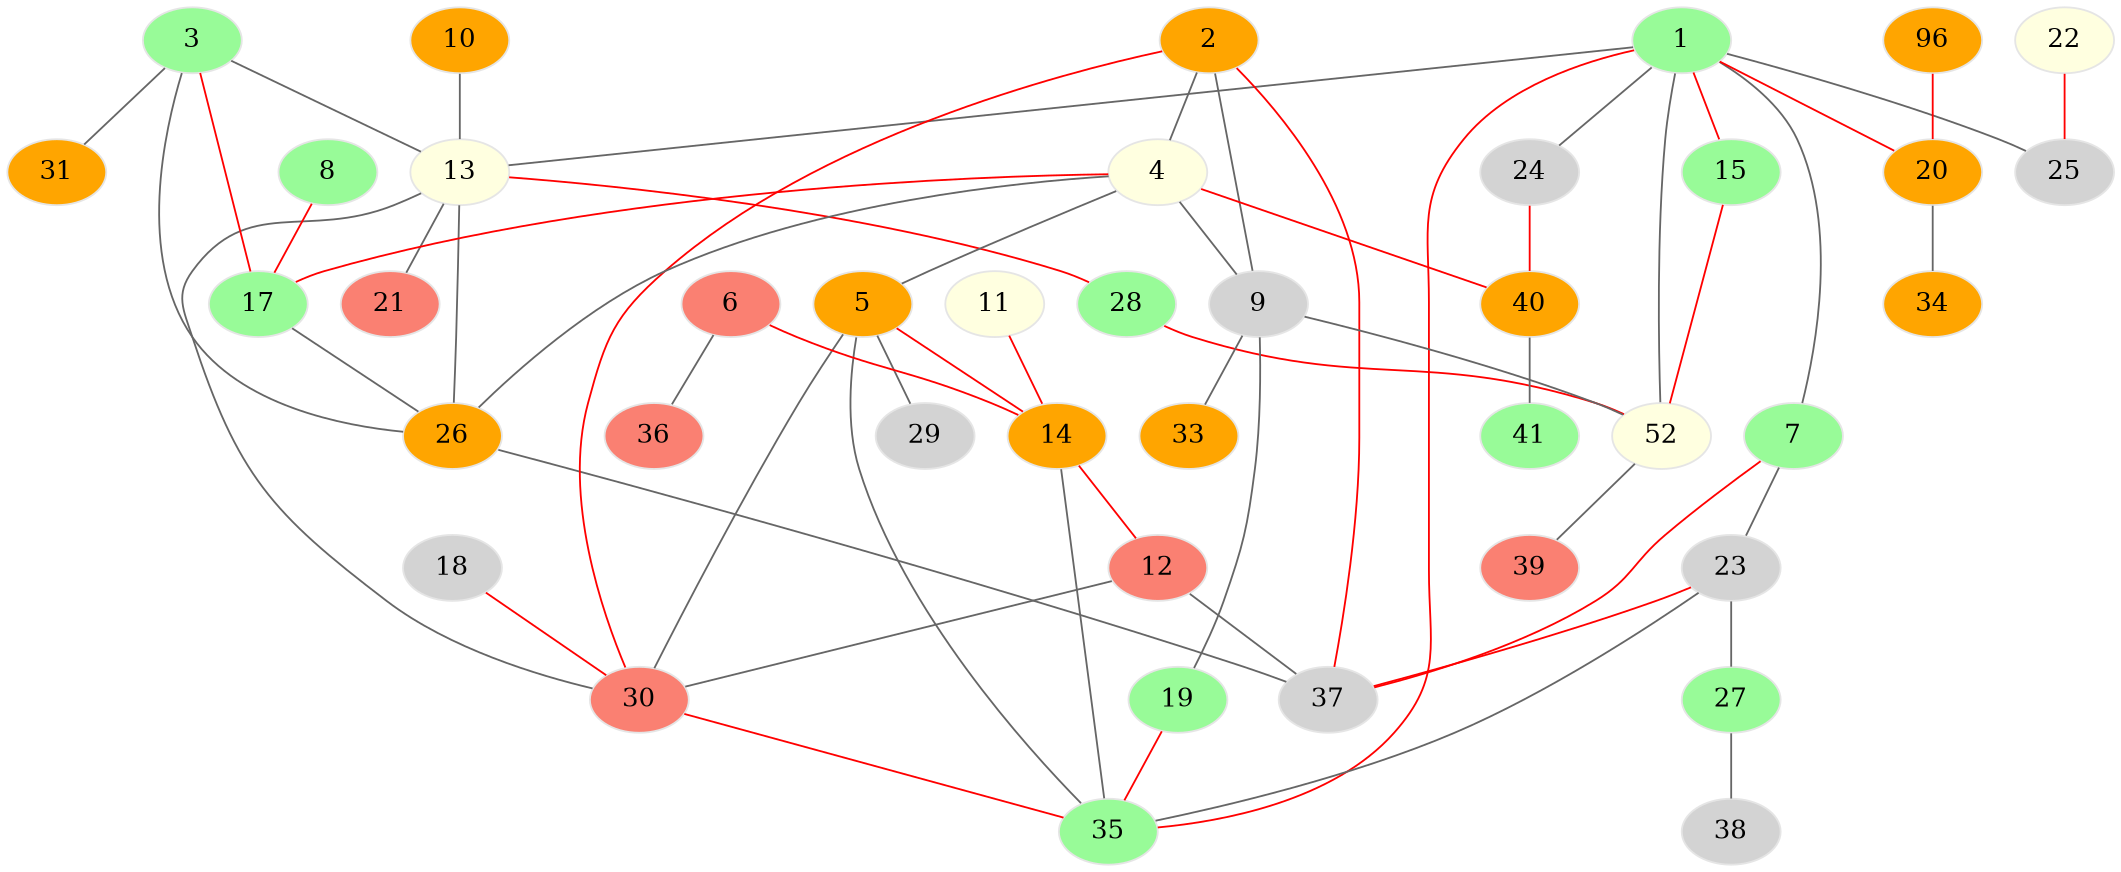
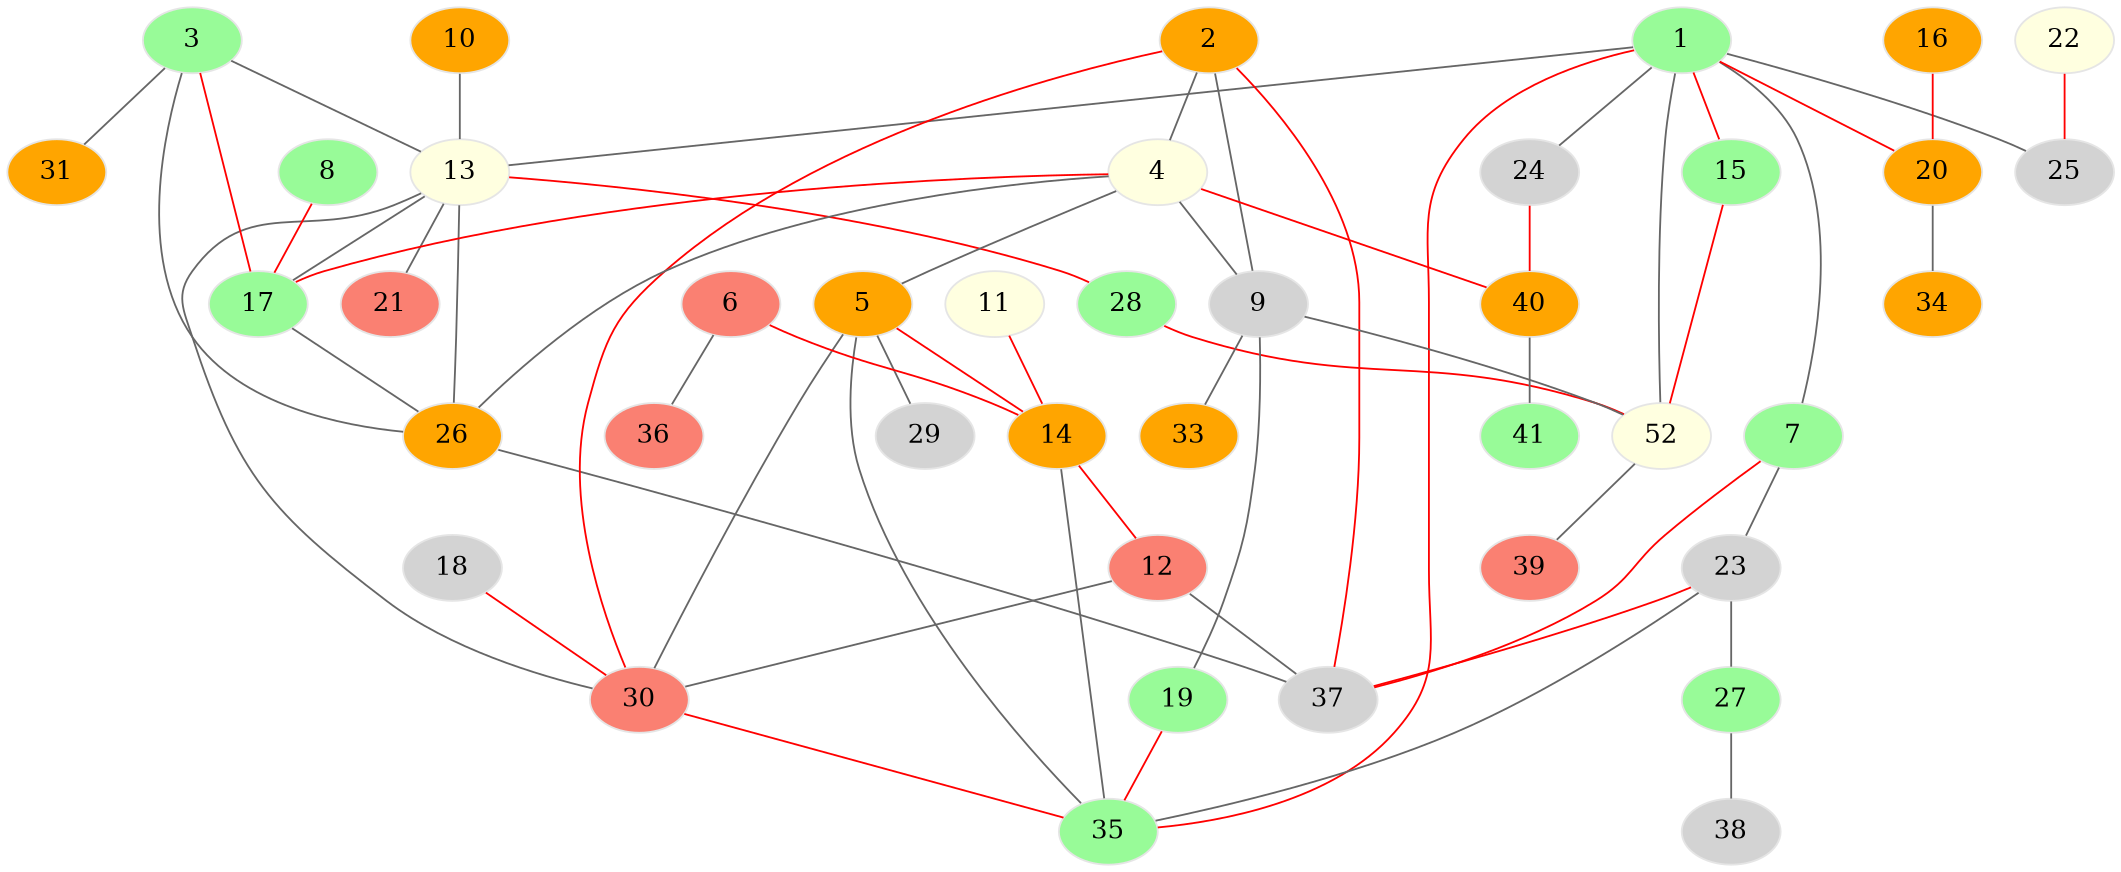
node "96": label "96" -> "16"
edge "13" -- "17": added
